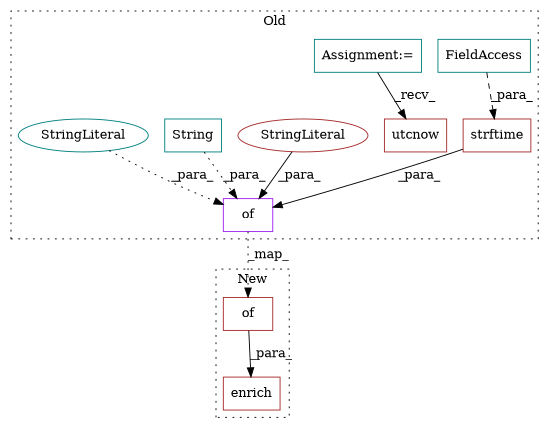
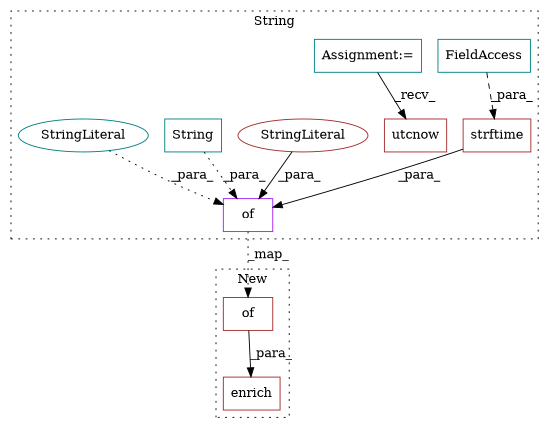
cluster "Old": label "Old" -> "String"
